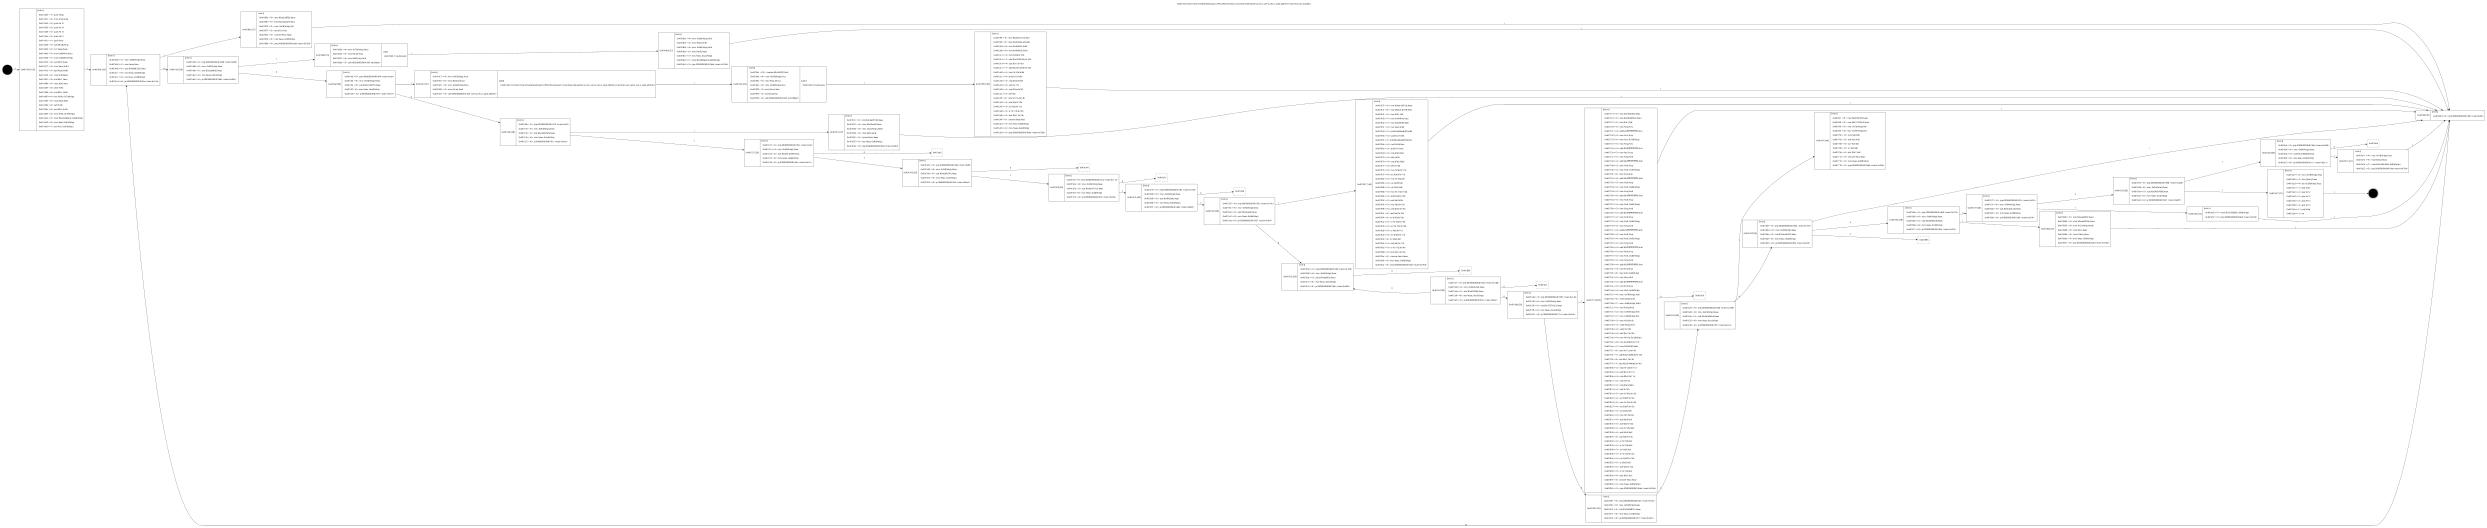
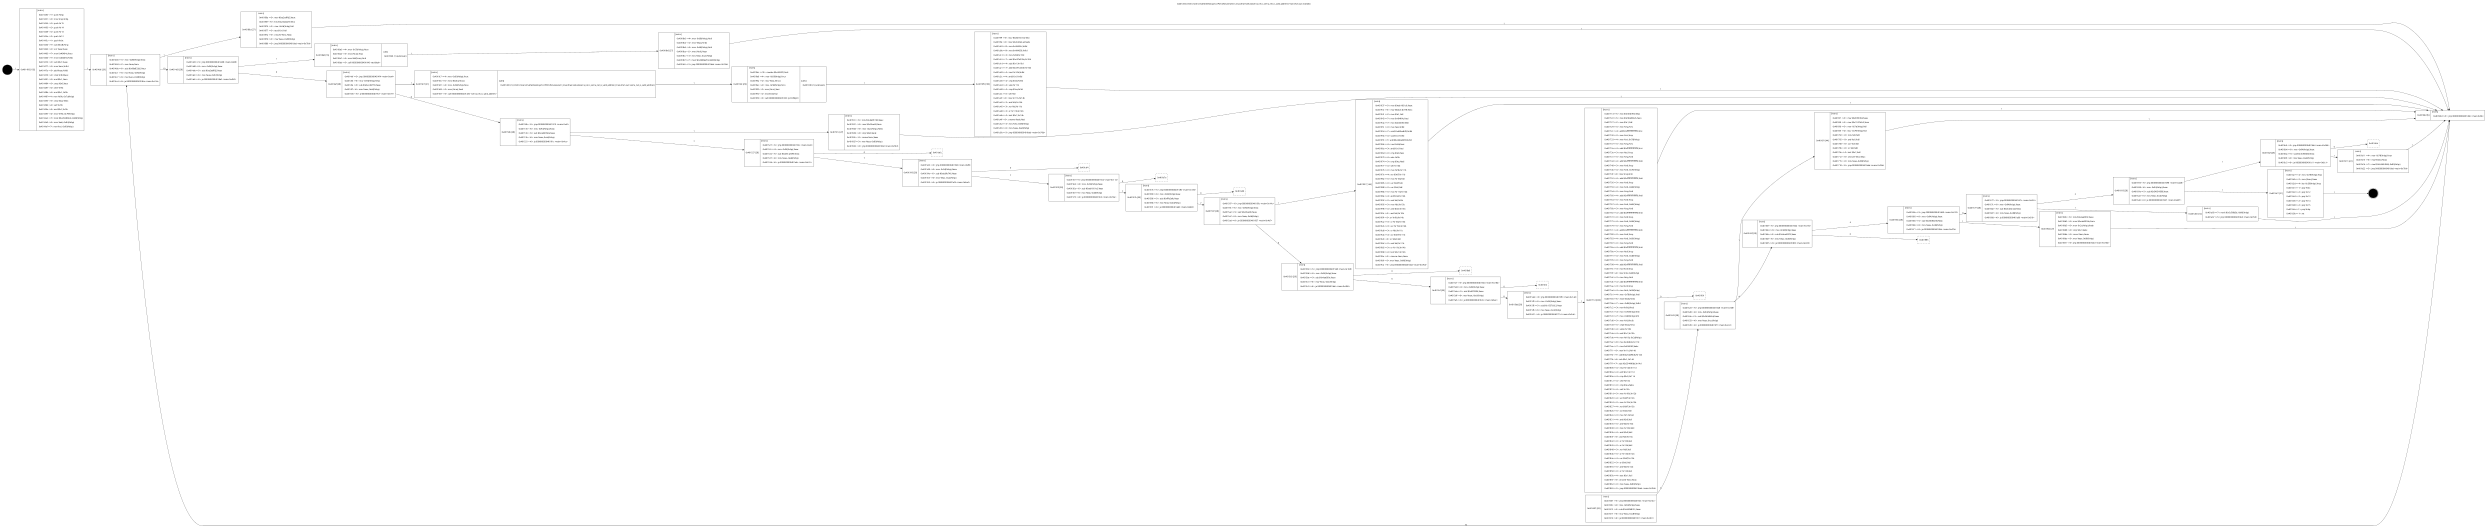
edge "0x40163f [28]" -> "0x401bbd [5]": now "0x4016f1 [44]" -> "0x401bbd [5]"
edge "0x4015cf [28]" -> "0x4015b3 [28]": reversed
edge "0x4015eb [28]" -> "0x401607 [28]": removed, label "5"
